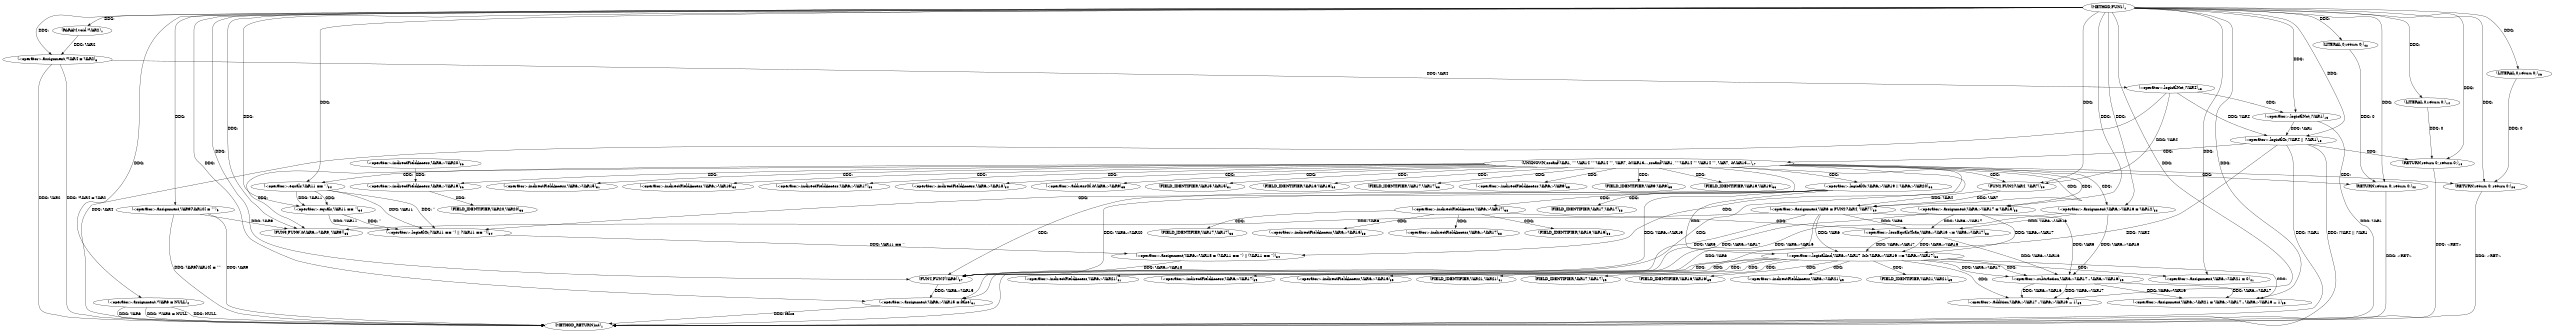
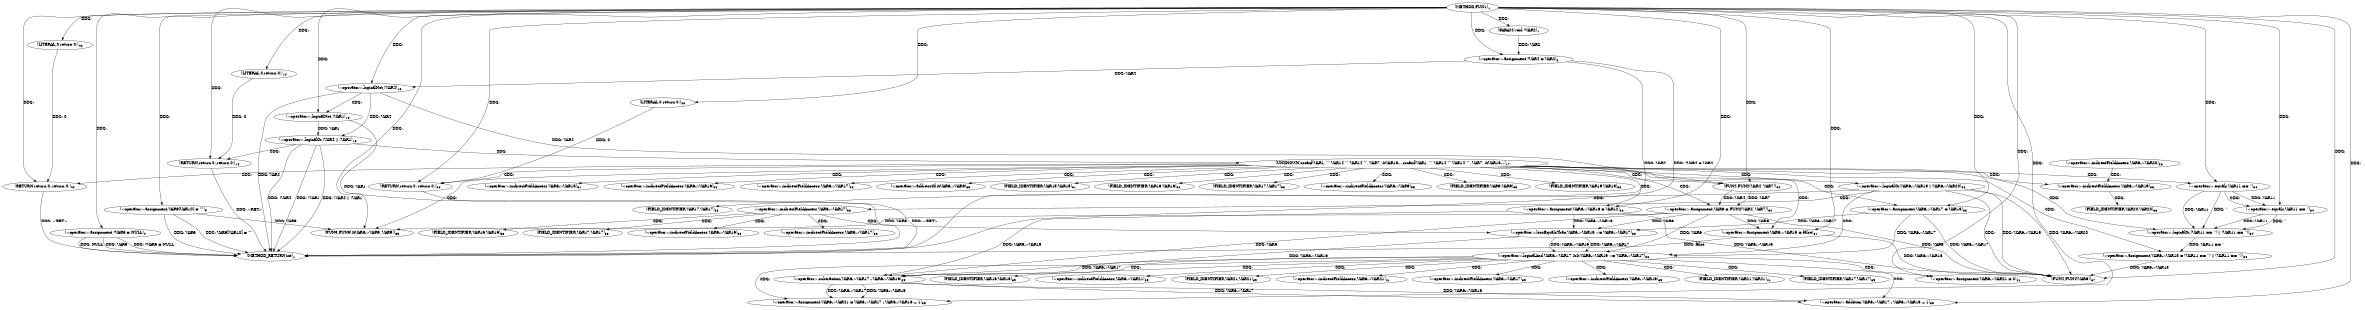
edge "(METHOD,FUN1)" -> "(<operator>.logicalOr,!VAR4 || !VAR1)": now "(METHOD,FUN1)" -> "(<operator>.logicalNot,!VAR4)"
node "(<operator>.indirectFieldAccess,VAR6->VAR18)": removed
edge "(FUN4,FUN4(VAR6))" -> "(<operator>.assignment,VAR6->VAR15 = false)": reversed
